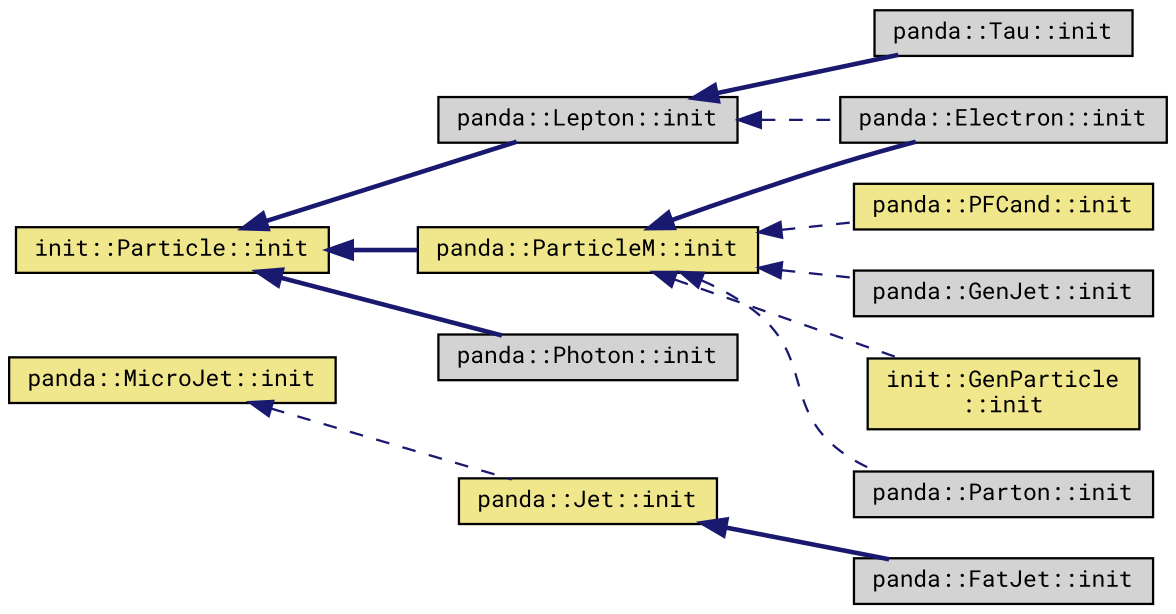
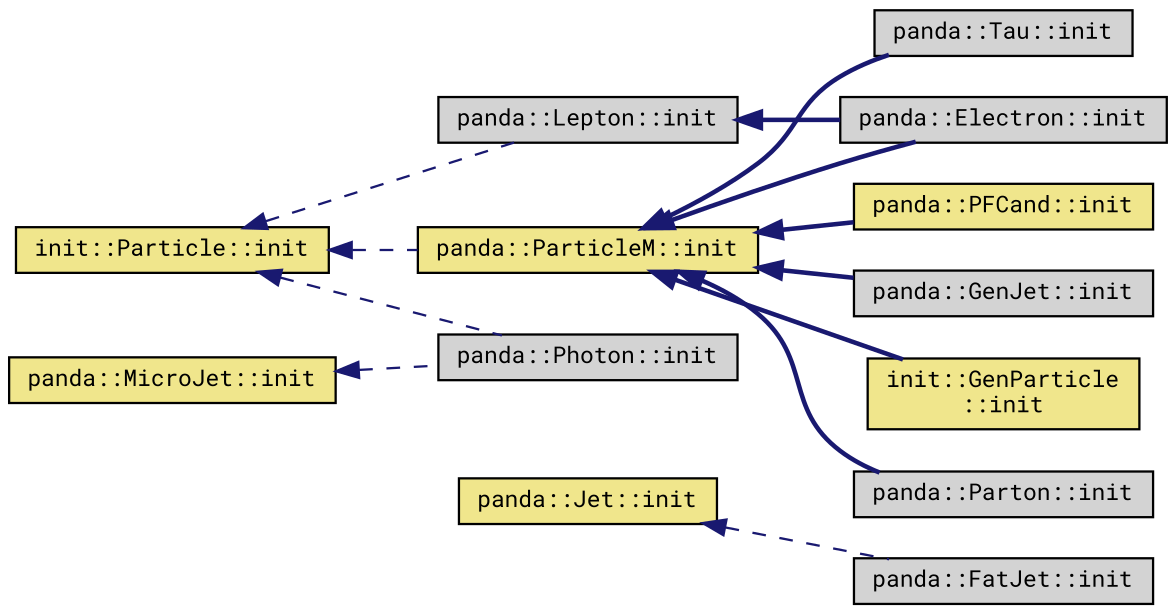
edge "panda::Tau::init" -> "panda::Lepton::init": now "panda::Tau::init" -> "panda::ParticleM::init"
edge "panda::Electron::init" -> "panda::Lepton::init": style dashed -> bold
edge "panda::Lepton::init" -> "init::Particle::init": style bold -> dashed
edge "panda::PFCand::init" -> "panda::ParticleM::init": style dashed -> bold
edge "panda::ParticleM::init" -> "init::Particle::init": style bold -> dashed
edge "panda::GenJet::init" -> "panda::ParticleM::init": style dashed -> bold
edge "panda::Photon::init" -> "init::Particle::init": style bold -> dashed
edge "init::GenParticle ::init" -> "panda::ParticleM::init": style dashed -> bold
edge "panda::Parton::init" -> "panda::ParticleM::init": style dashed -> bold
edge "panda::Jet::init" -> "panda::MicroJet::init": now "panda::Photon::init" -> "panda::MicroJet::init"
edge "panda::FatJet::init" -> "panda::Jet::init": style bold -> dashed
